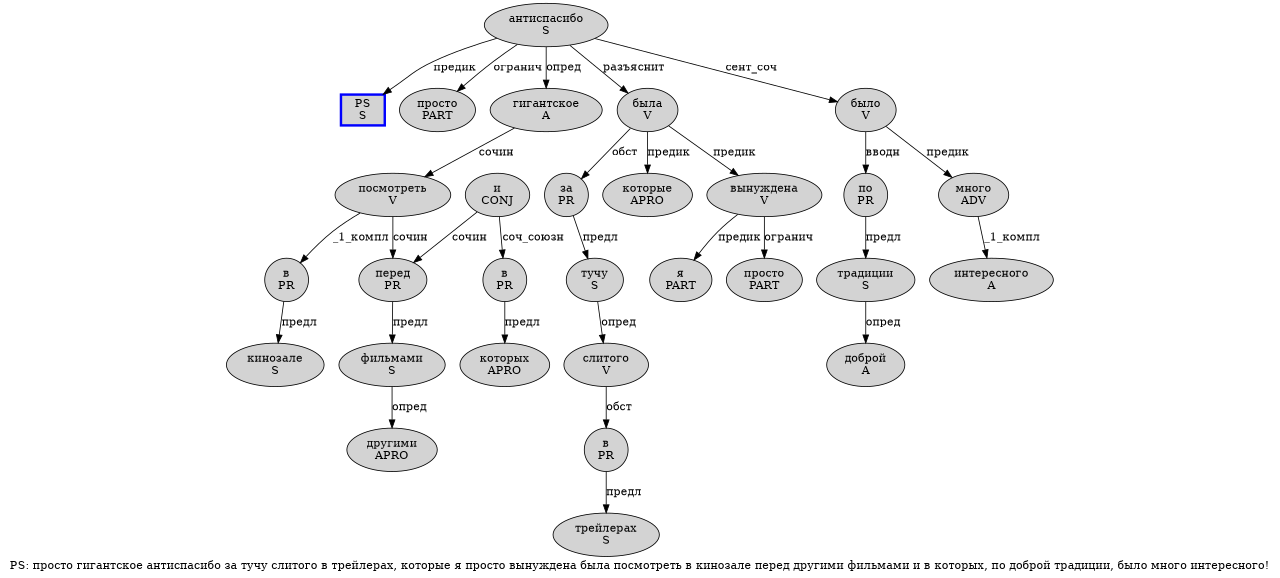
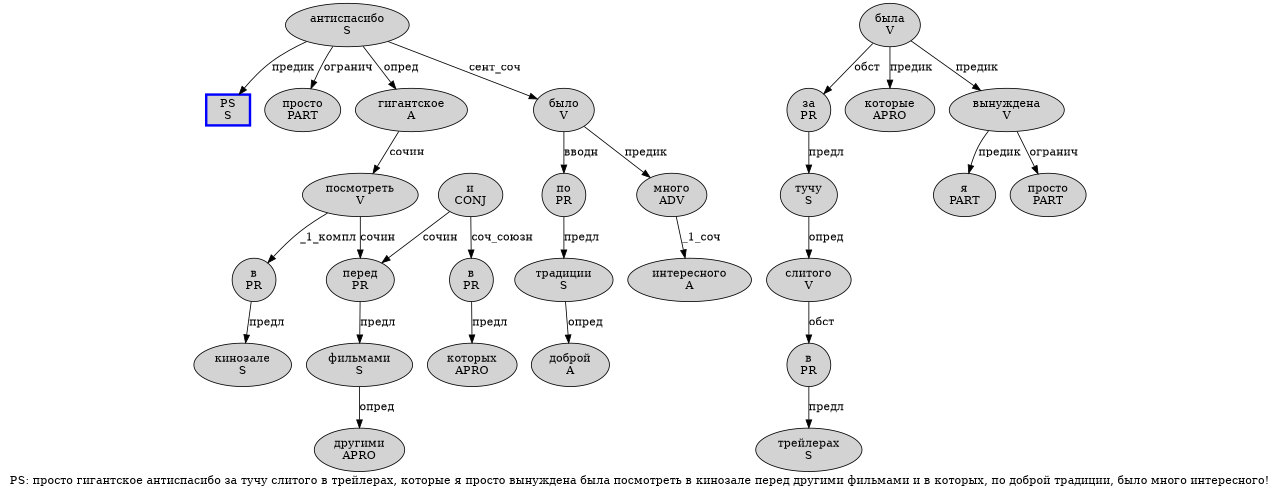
edge "антиспасибо S" -> "была V": removed, label "разъяснит"
edge "много ADV" -> "интересного A": label "_1_компл" -> "_1_соч"
